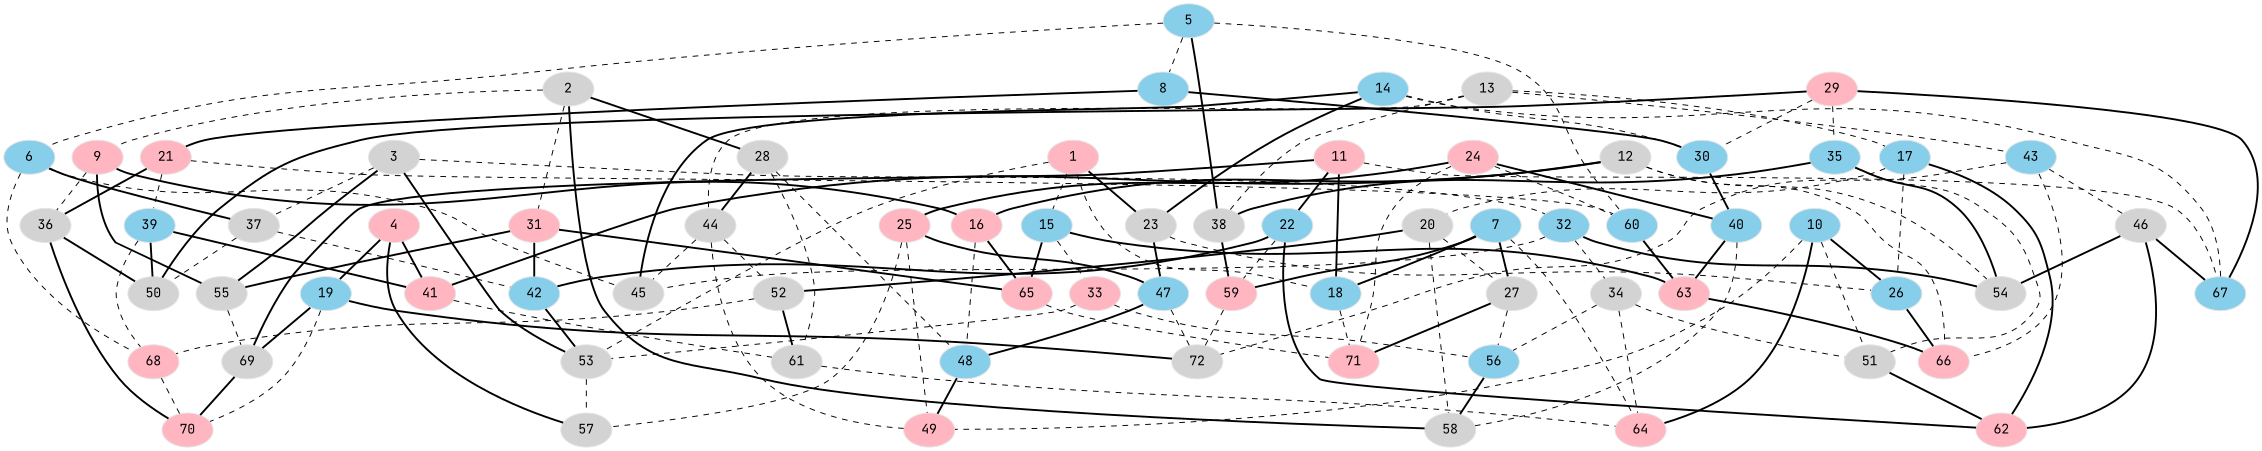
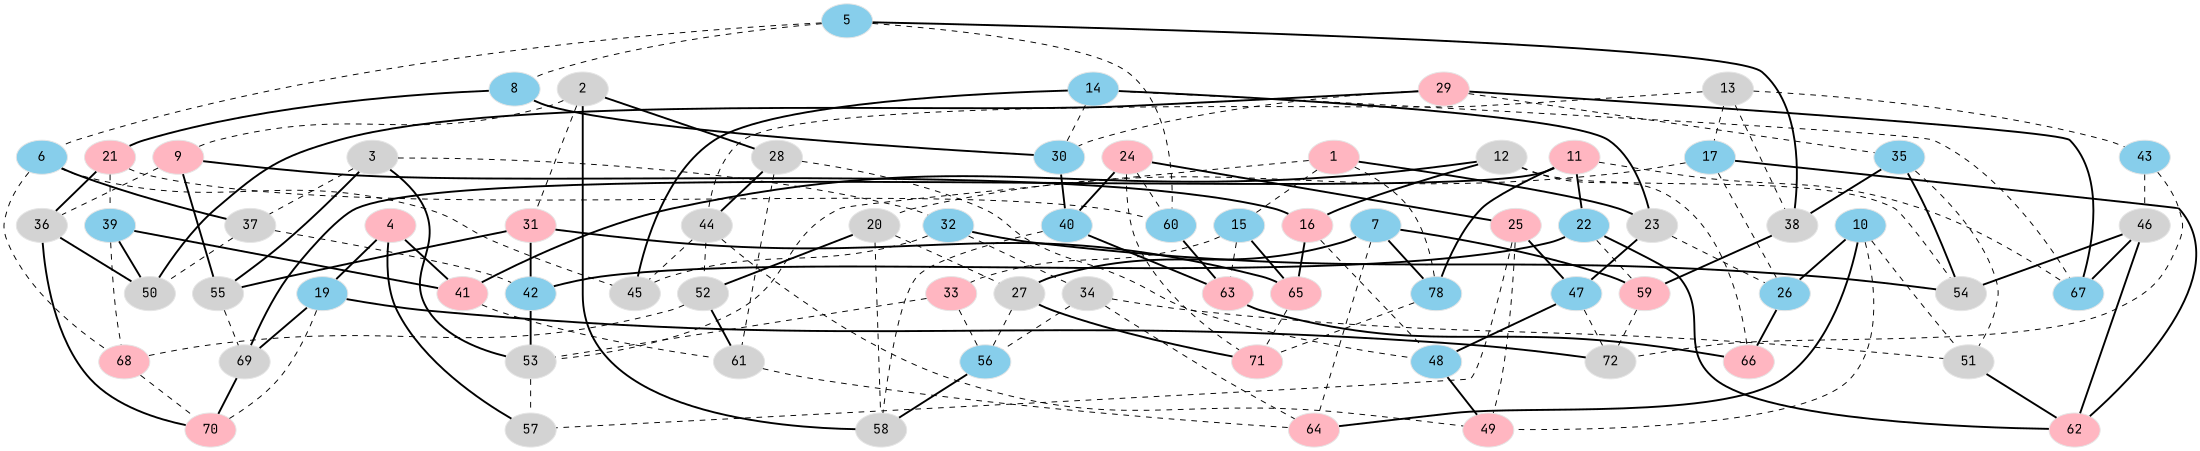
edge "15" -- "63": style bold -> dashed
edge "43" -- "66": removed
node "18": label "18" -> "78"
